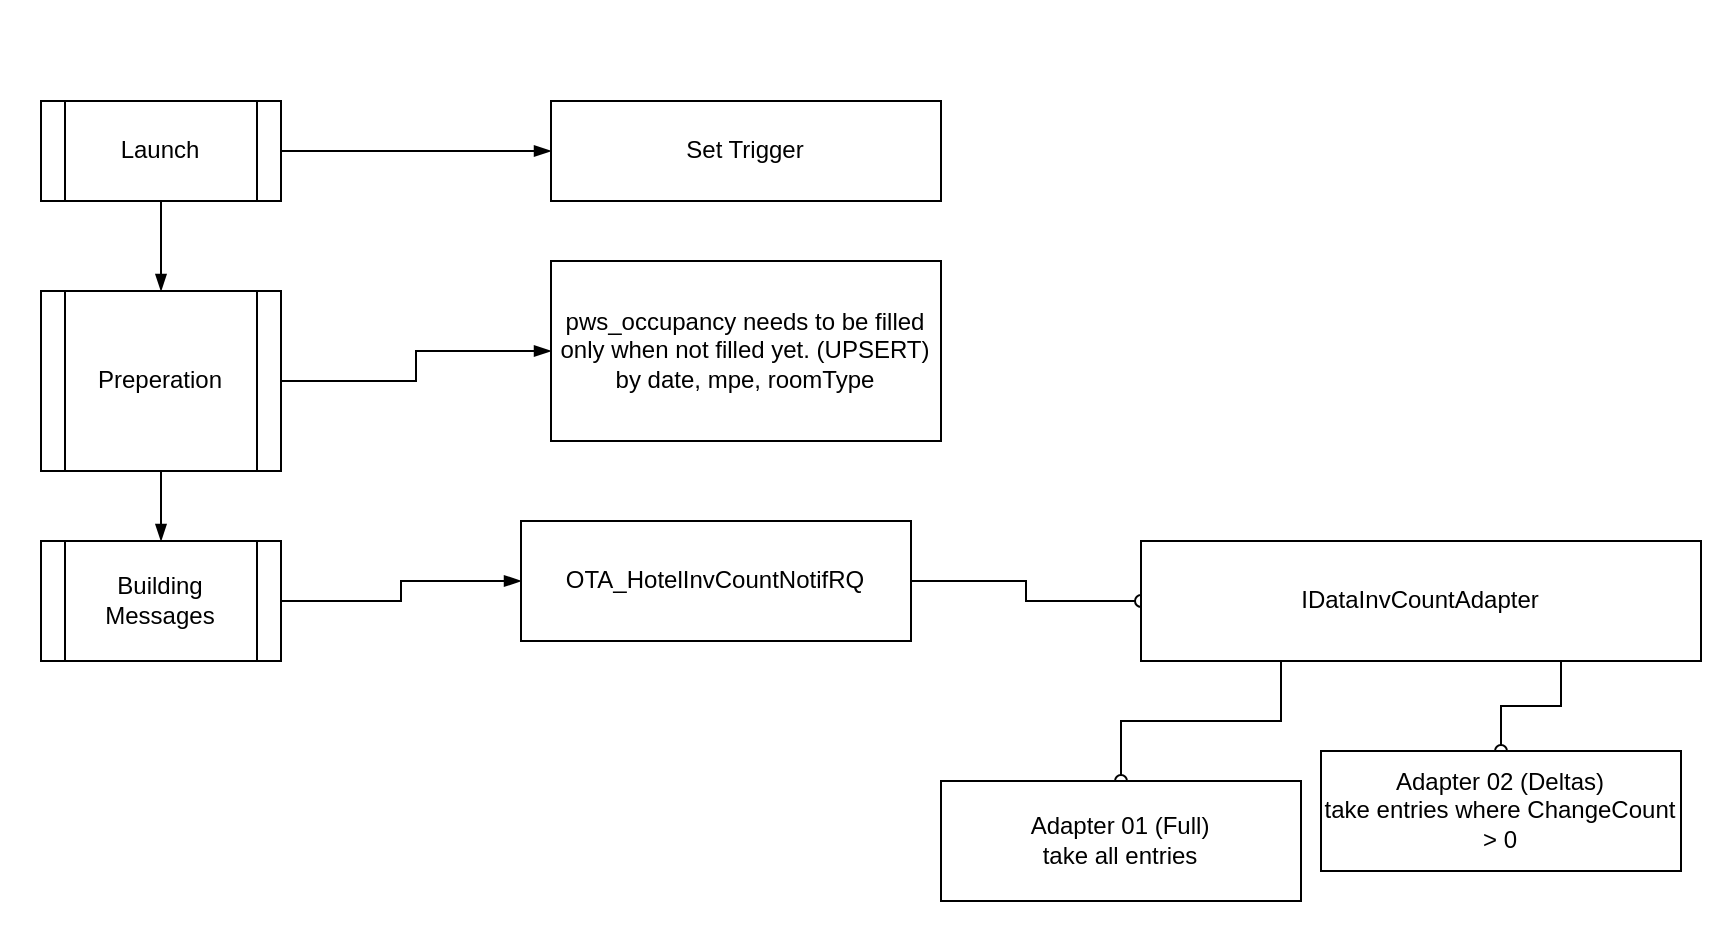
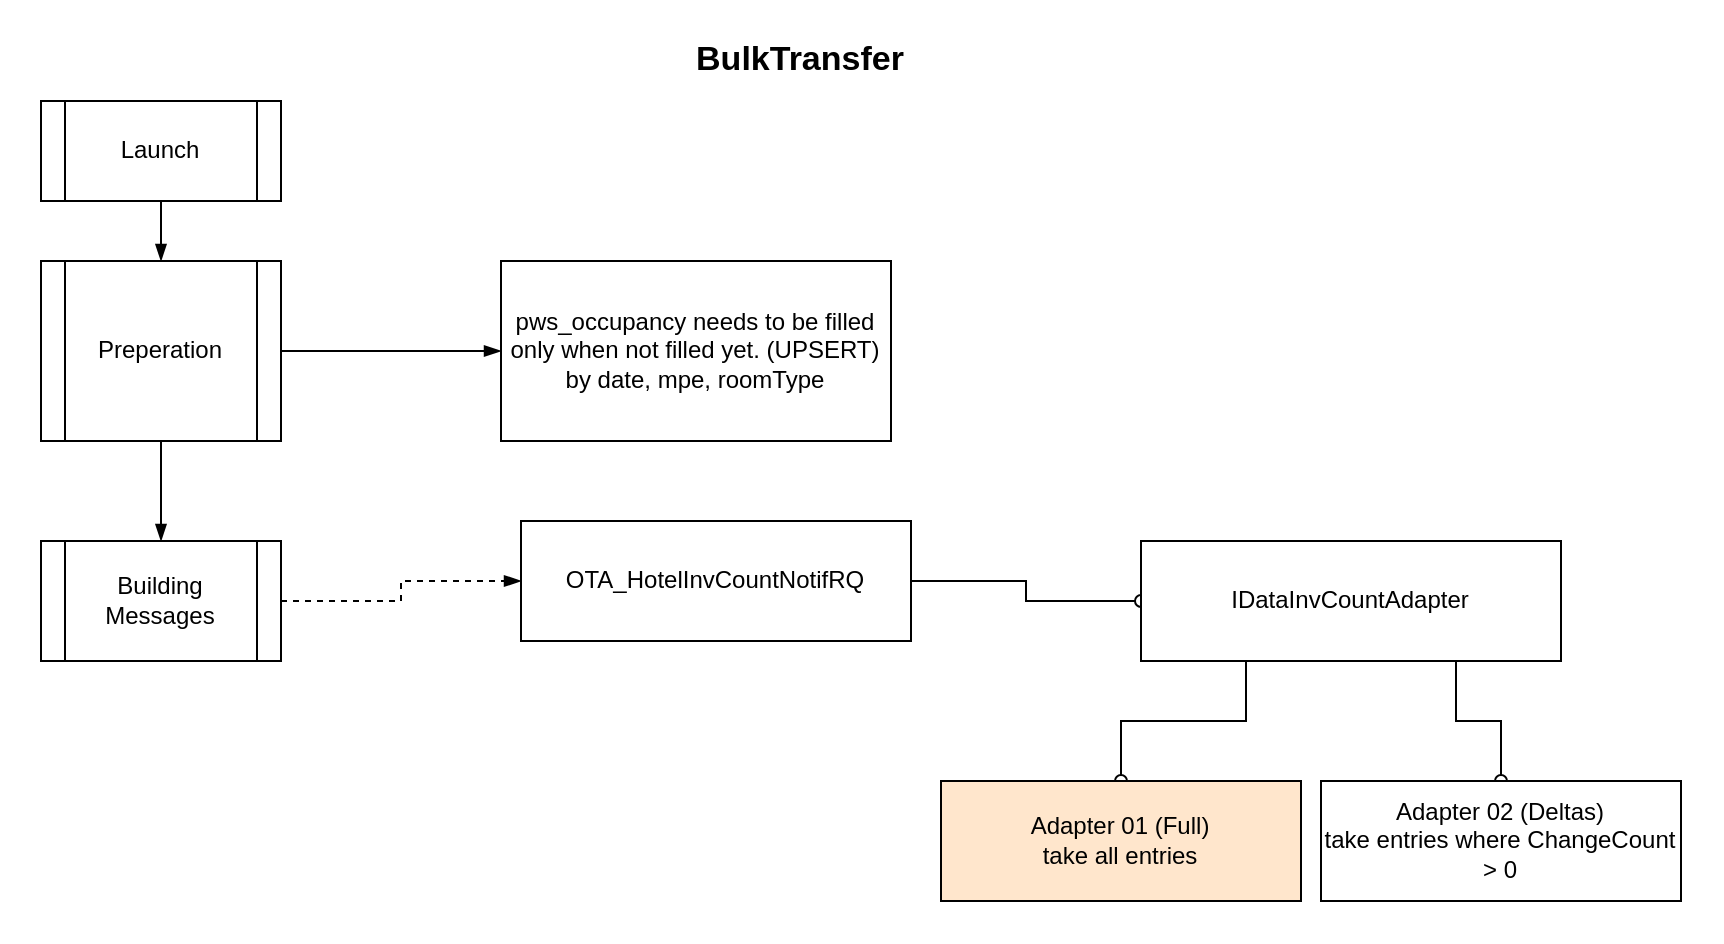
node "BulkTransfer": added
edge "Launch" -> "Set Trigger": removed
node "Set Trigger": removed
node "pws_occupancy needs to be filled only when not filled yet. (UPSERT) by date, mpe, roomType": moved (746, 351) -> (696, 351)
node "Preperation": moved (161, 381) -> (161, 351)
edge "Building Messages" -> "OTA_HotelInvCountNotifRQ": style solid -> dashed
node "IDataInvCountAdapter": size 560x120 -> 420x120
node "Adapter 02 (Deltas) take entries where ChangeCount > 0": moved (1501, 811) -> (1501, 841)
node "Adapter 01 (Full) take all entries": fillcolor #ffffff -> #ffe6cc
